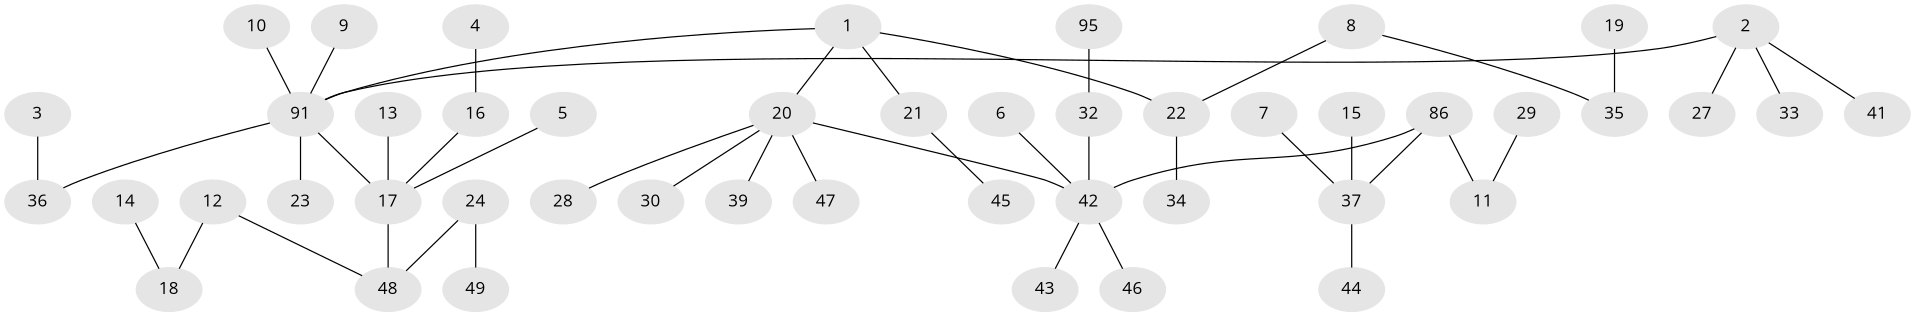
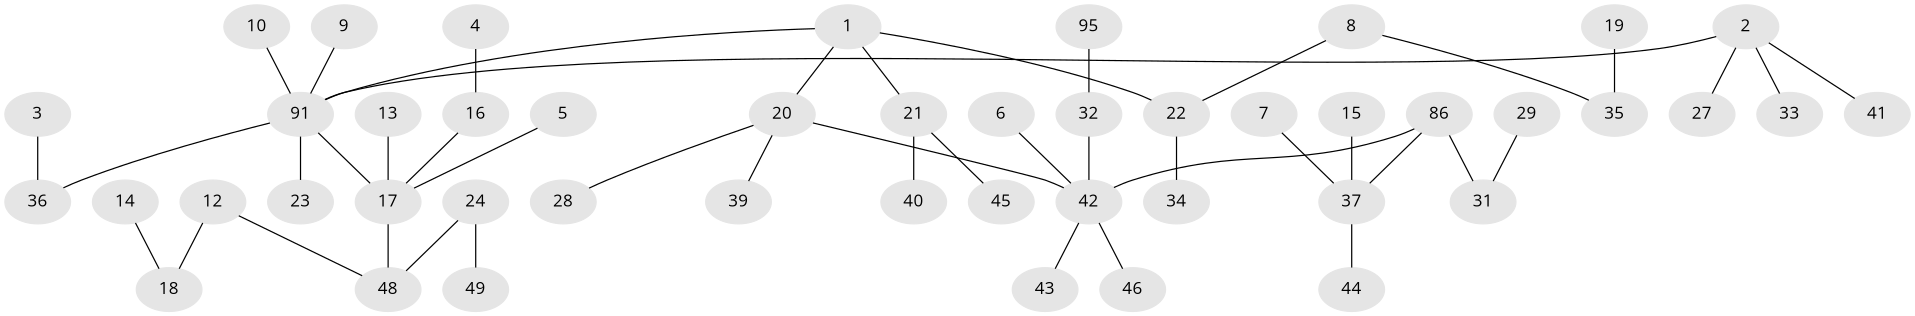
node "30": removed
node "47": removed
node "40": added
node "11": label "11" -> "31"
